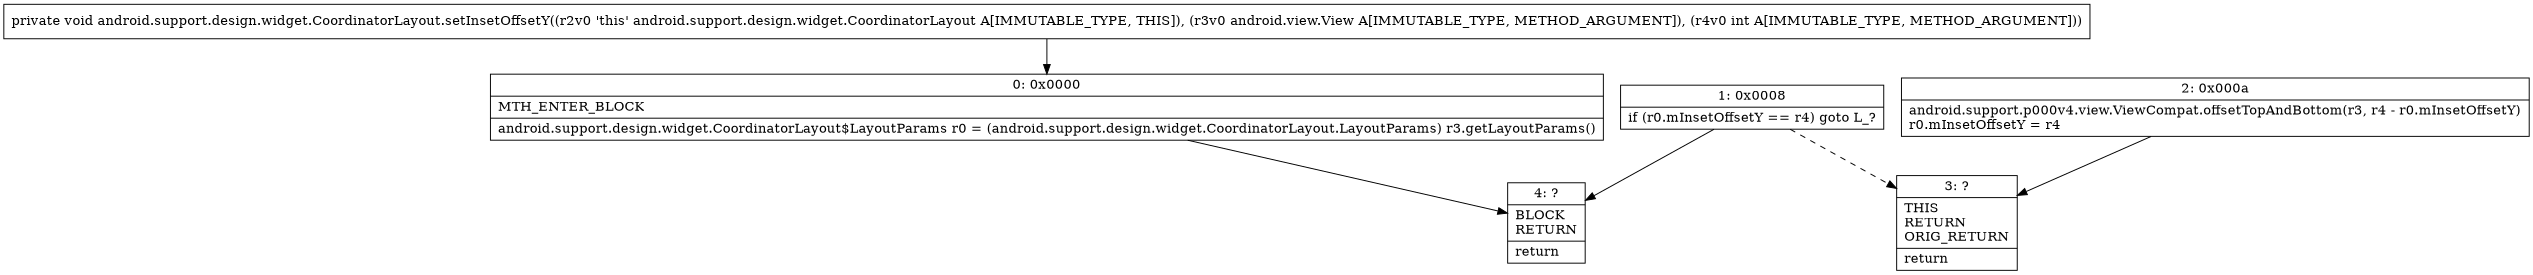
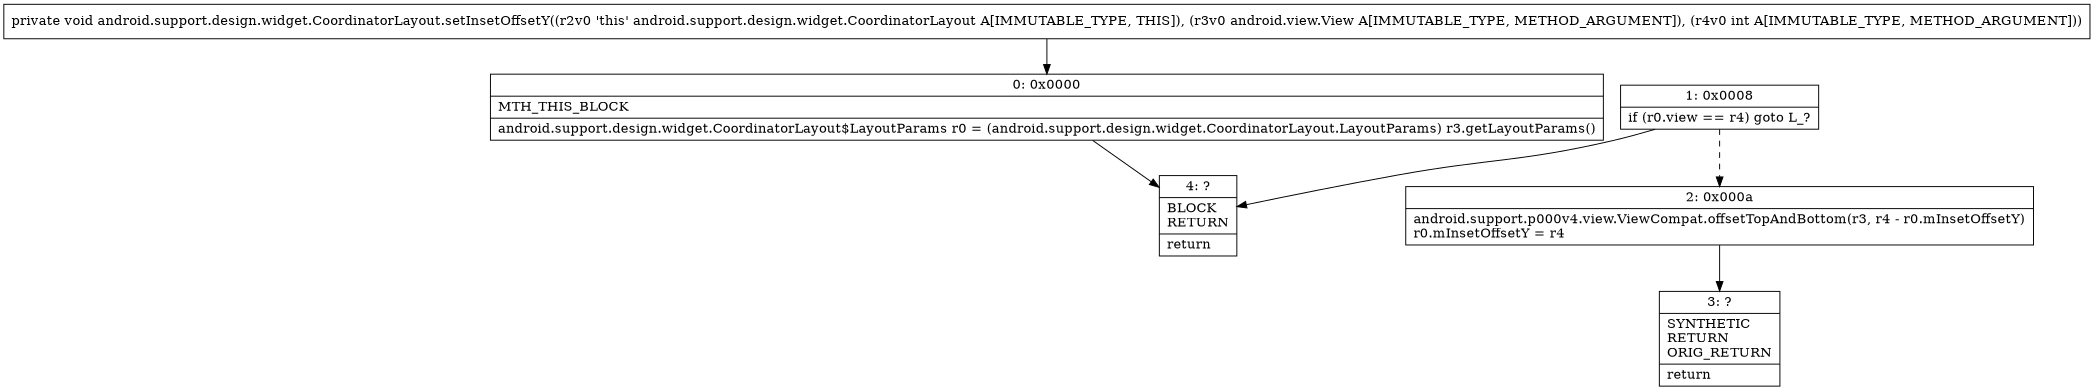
node "0: 0x0000": text "MTH_ENTER_BLOCK" -> "MTH_THIS_BLOCK"
node "1: 0x0008": text "if (r0.mInsetOffsetY == r4) goto L_?" -> "if (r0.view == r4) goto L_?"
edge "1: 0x0008" -> "3: ?": now "1: 0x0008" -> "2: 0x000a"
node "3: ?": text "THIS" -> "SYNTHETIC"
